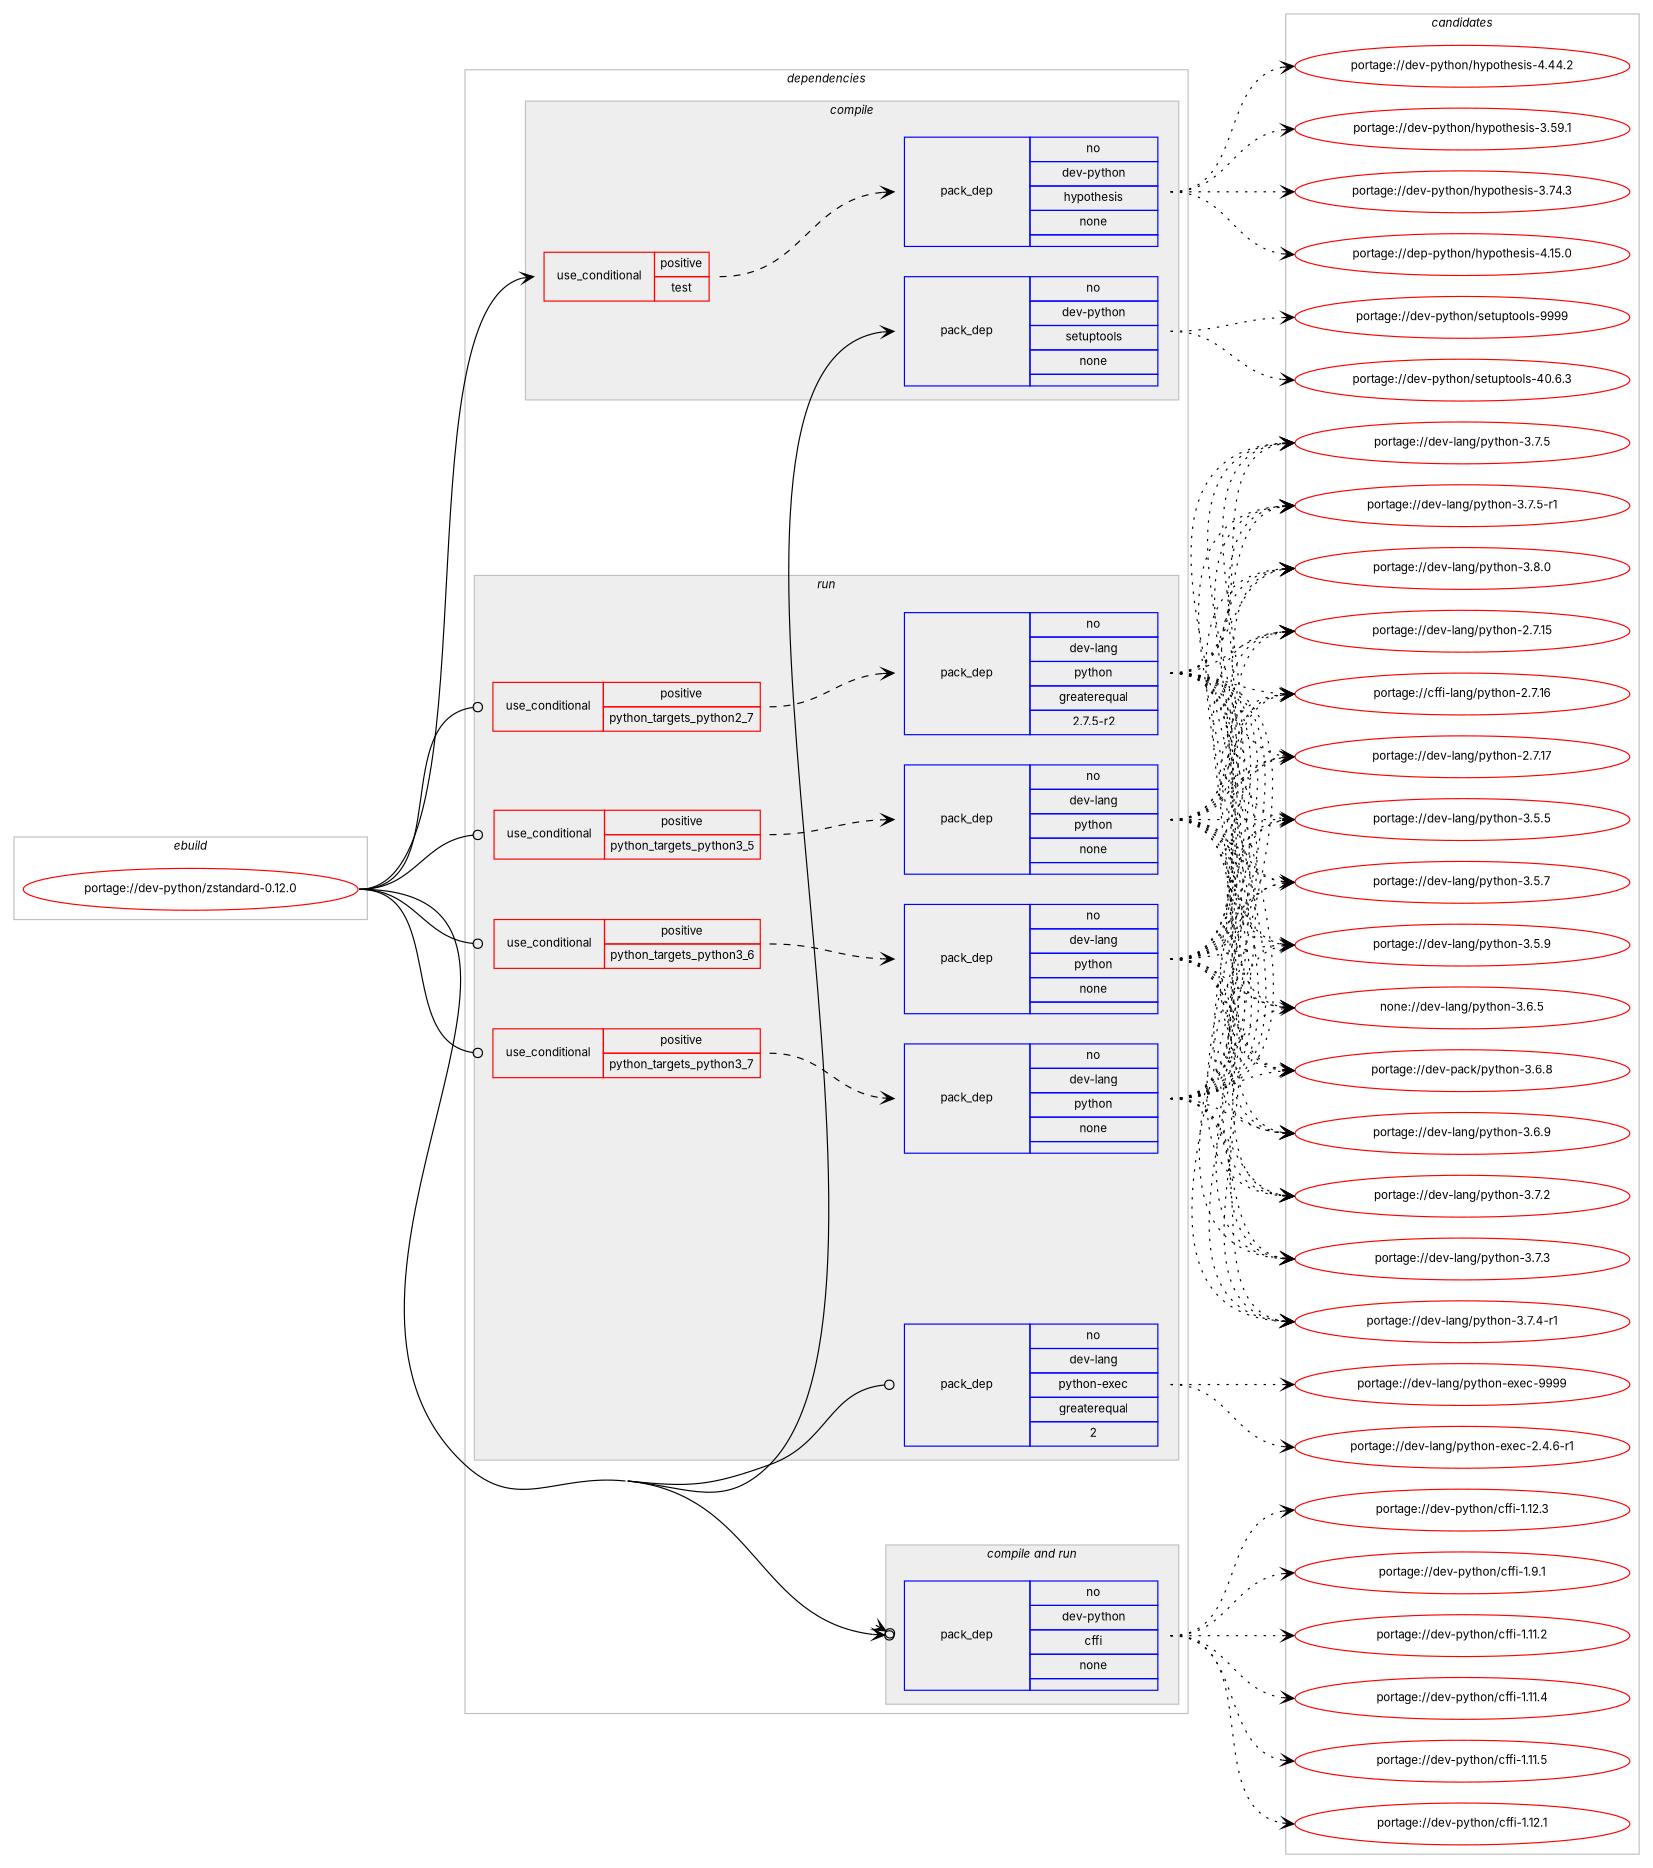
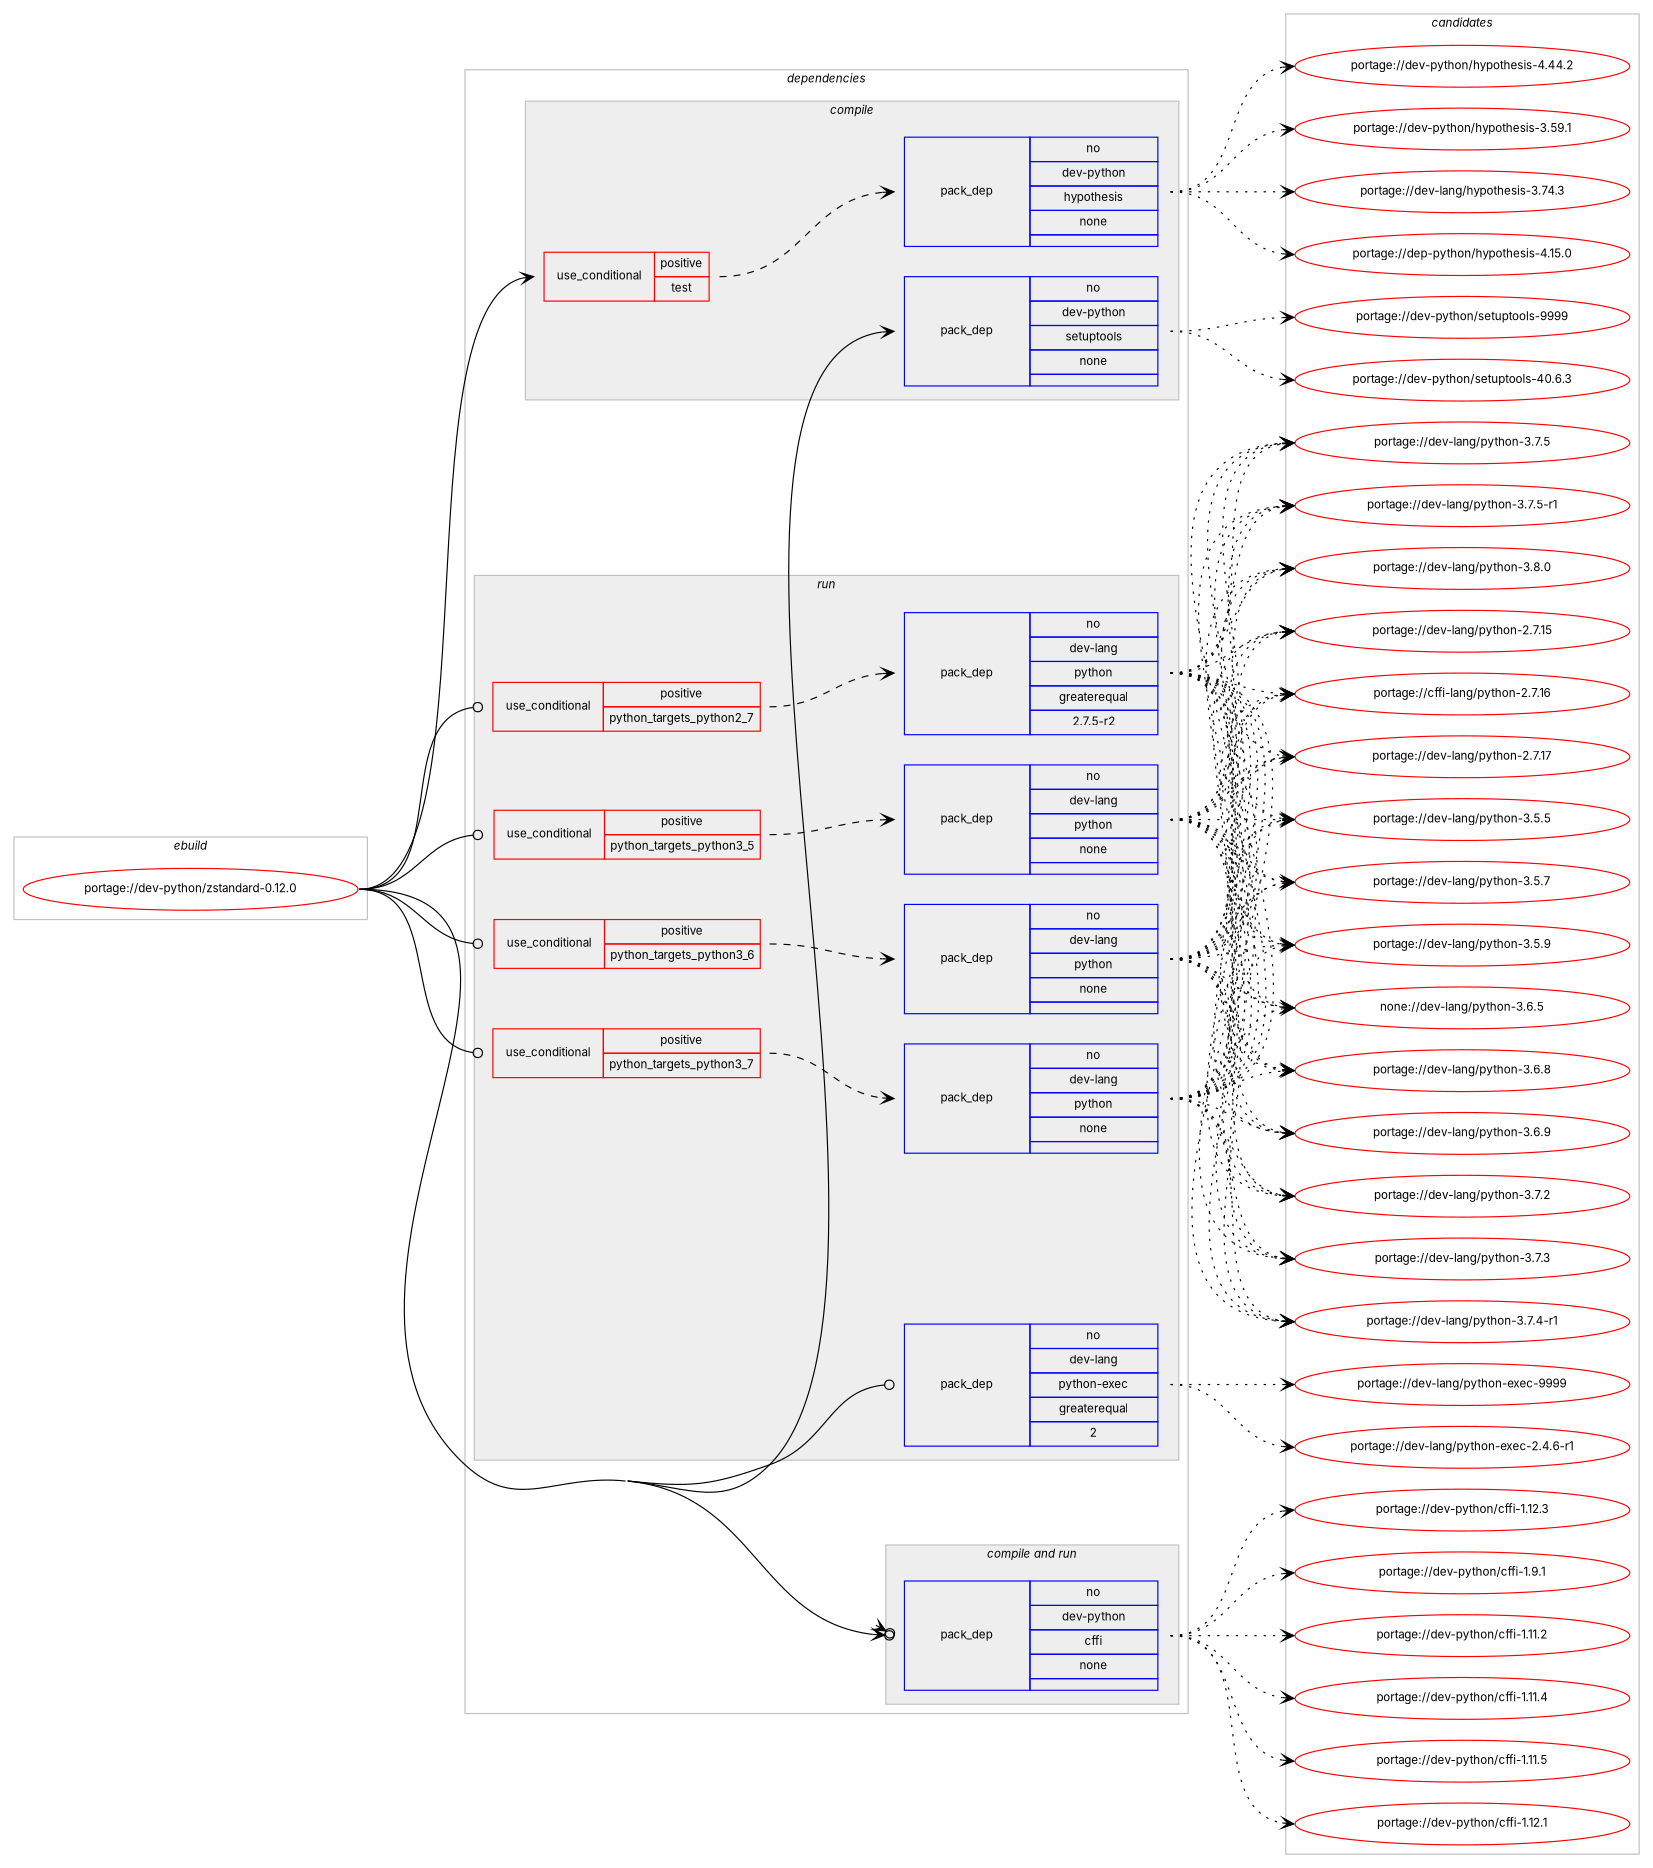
node "portage://dev-python/hypothesis-3.74.3": label "portage://dev-python/hypothesis-3.74.3" -> "portage://dev-lang/hypothesis-3.74.3"
node "portage://dev-pack/python-3.6.8": label "portage://dev-pack/python-3.6.8" -> "portage://dev-lang/python-3.6.8"
